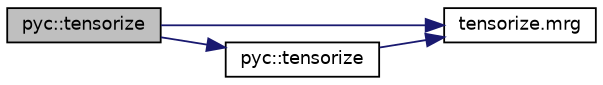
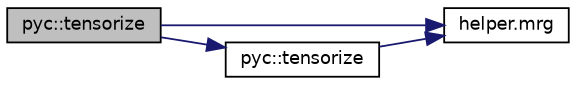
node "tensorize.mrg": label "tensorize.mrg" -> "helper.mrg"
